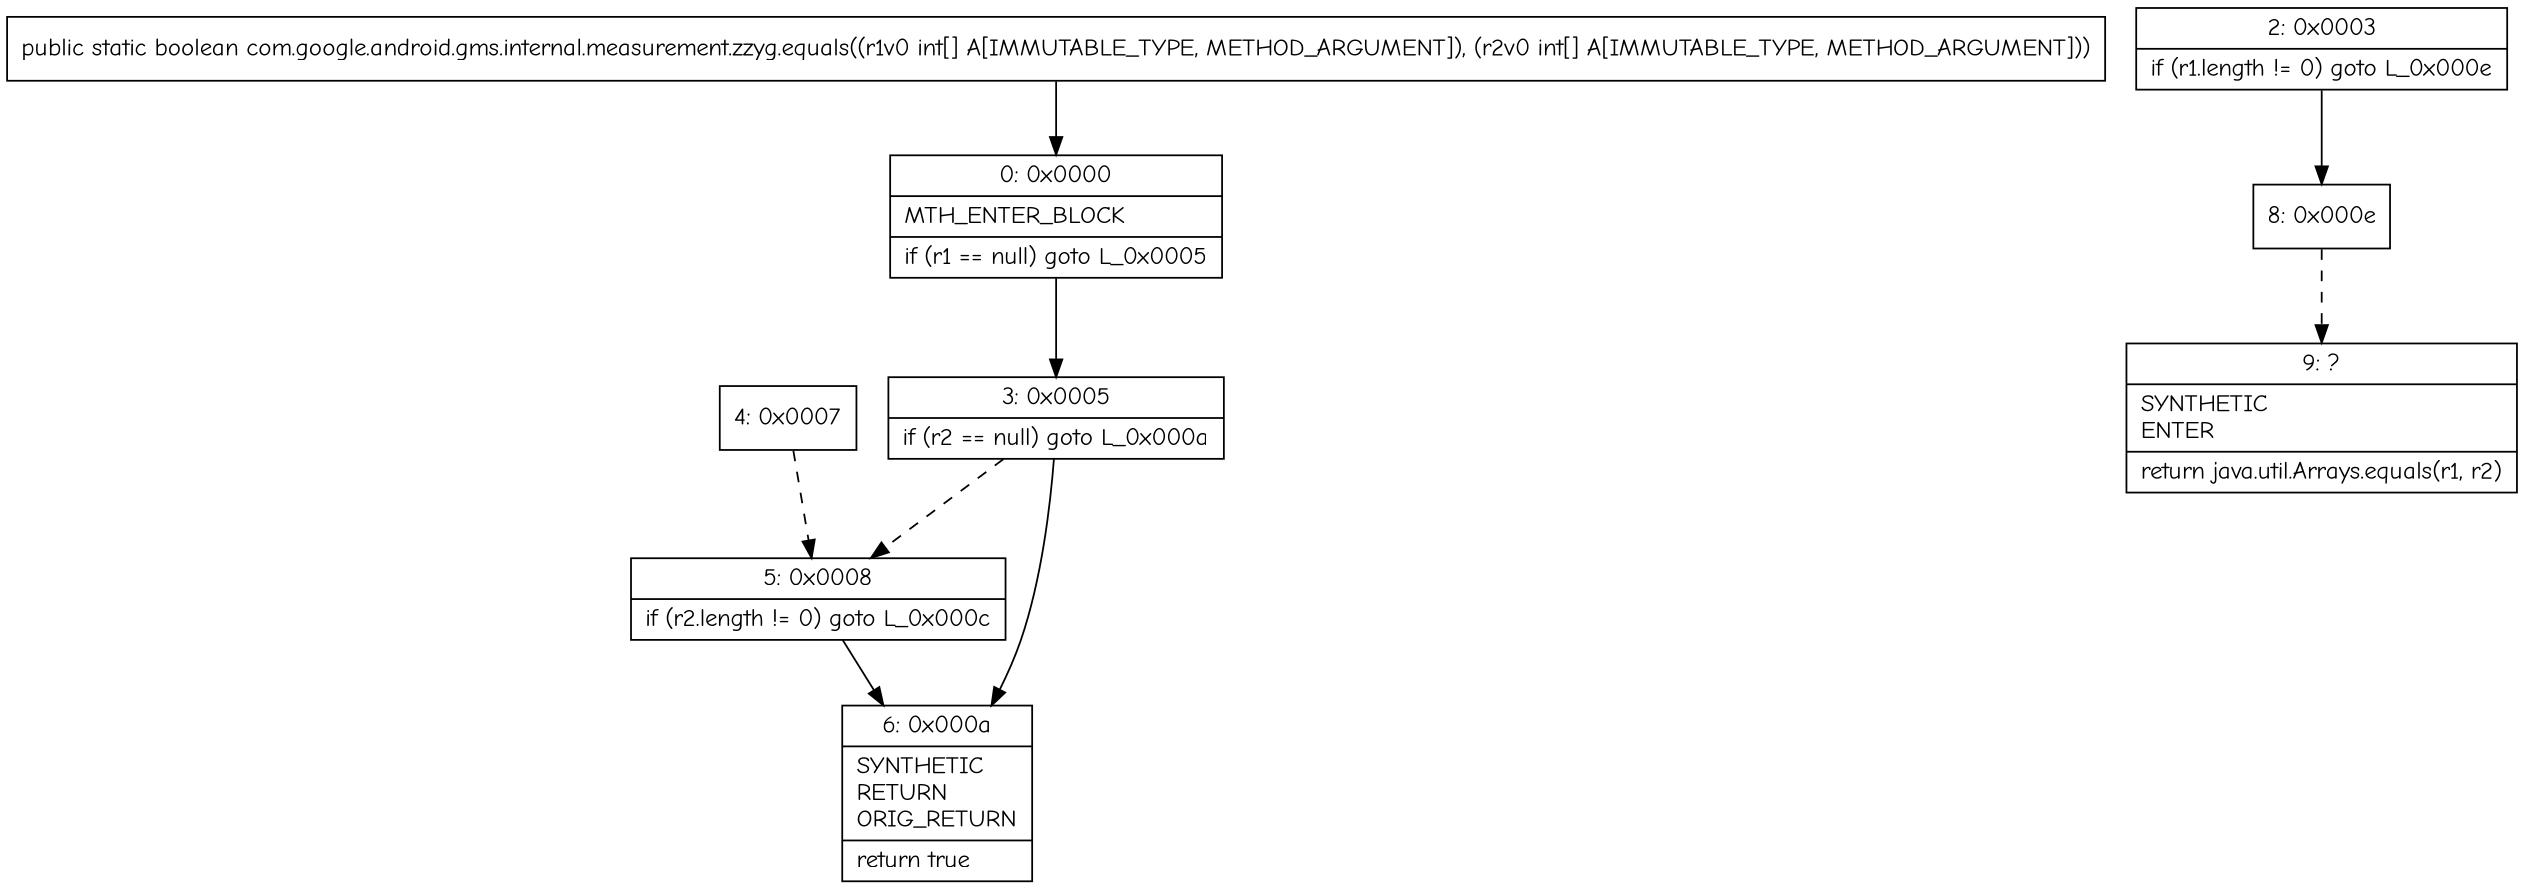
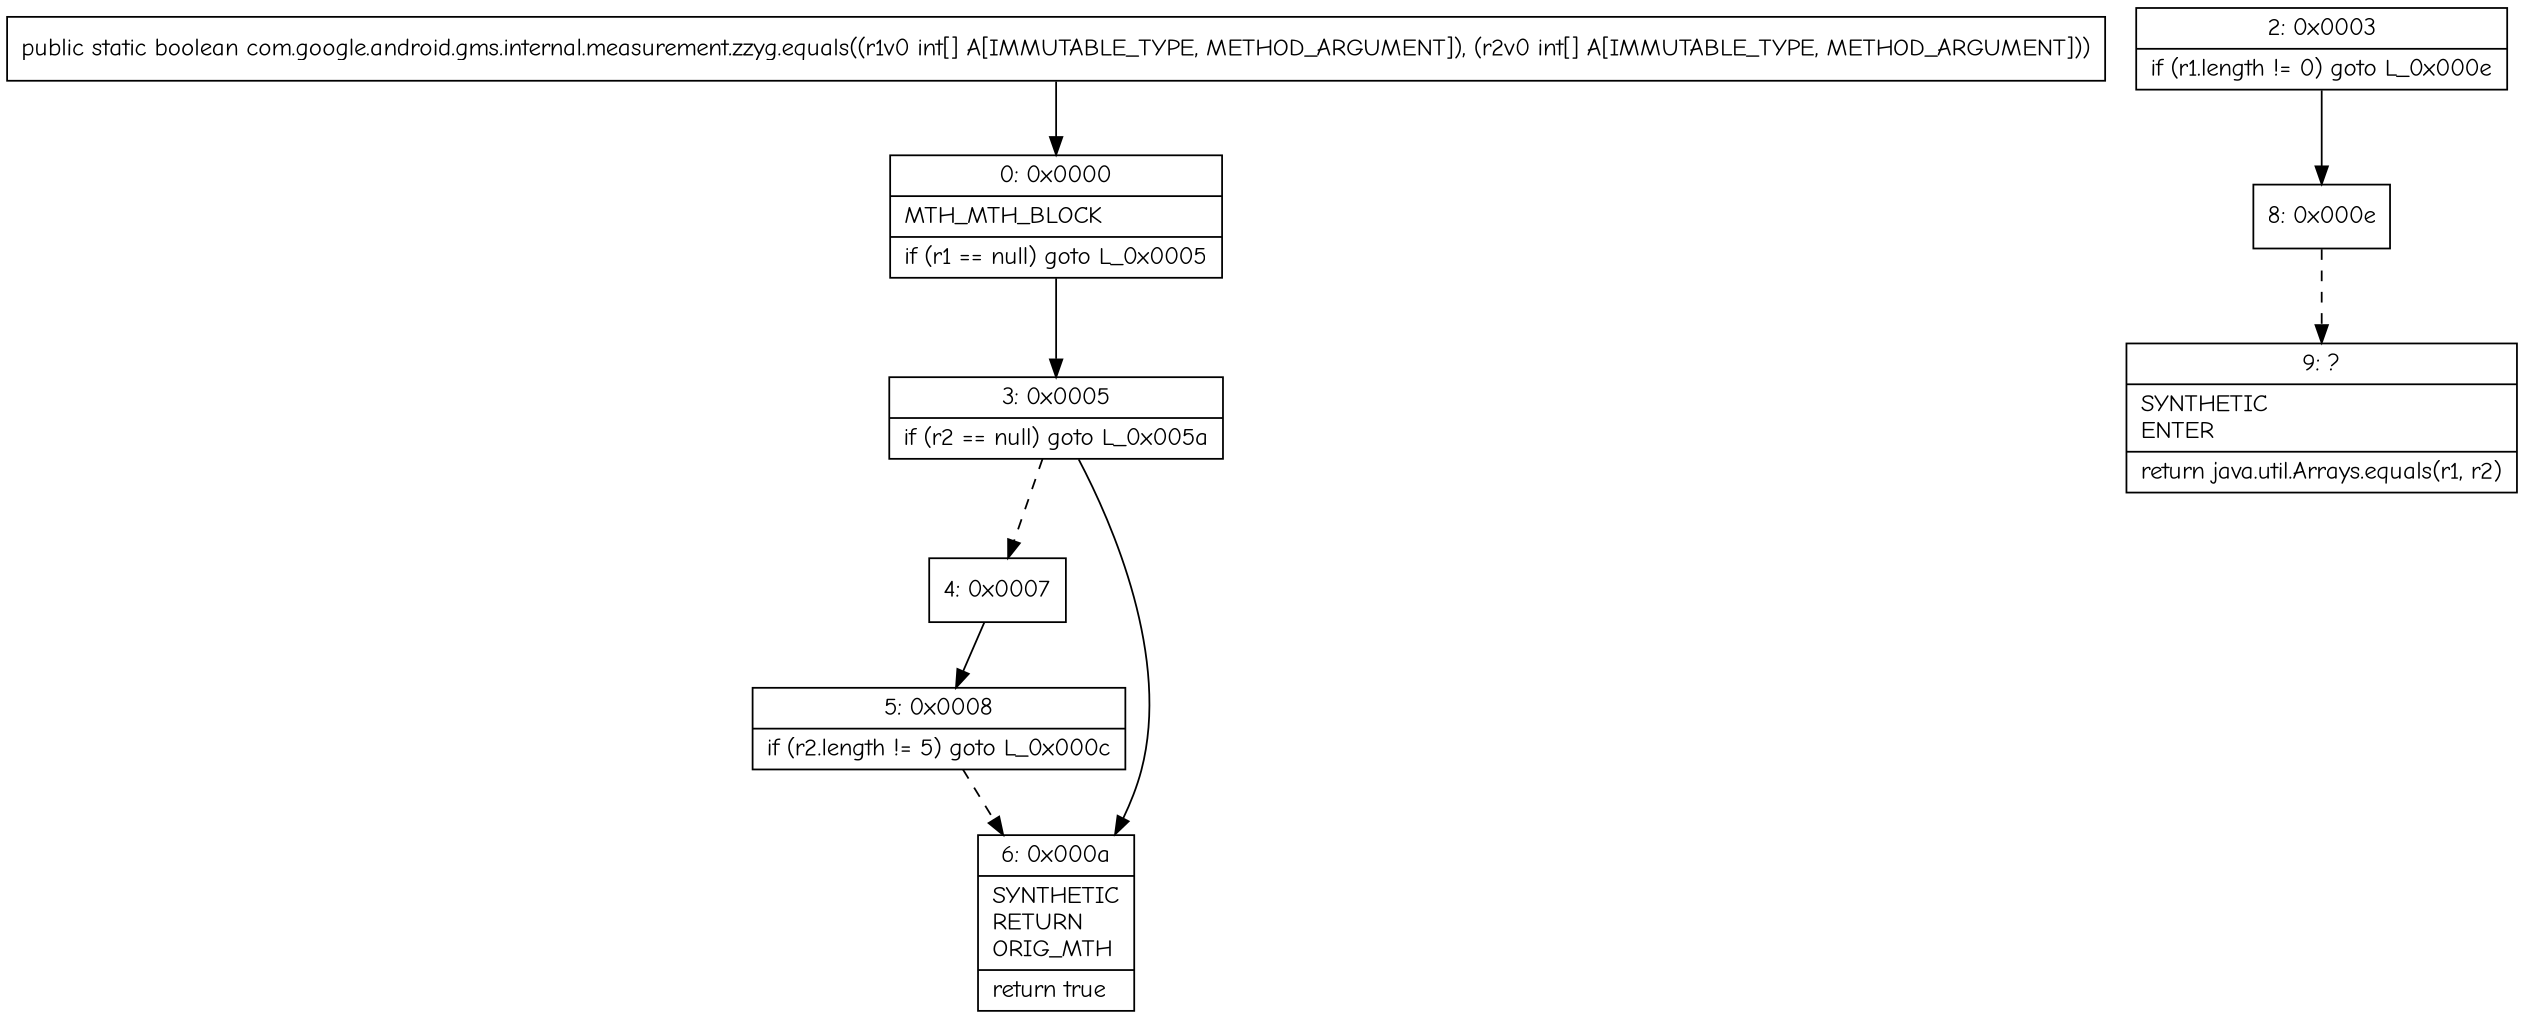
node "0: 0x0000": text "MTH_ENTER_BLOCK" -> "MTH_MTH_BLOCK"
node "3: 0x0005": text "if (r2 == null) goto L_0x000a" -> "if (r2 == null) goto L_0x005a"
edge "4: 0x0007" -> "5: 0x0008": style dashed -> solid
edge "3: 0x0005" -> "5: 0x0008": now "3: 0x0005" -> "4: 0x0007"
node "5: 0x0008": text "if (r2.length != 0) goto L_0x000c" -> "if (r2.length != 5) goto L_0x000c"
edge "5: 0x0008" -> "6: 0x000a": style solid -> dashed
node "6: 0x000a": text "ORIG_RETURN" -> "ORIG_MTH"
